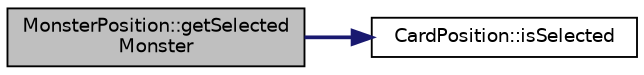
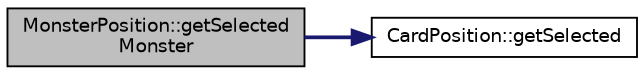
node "CardPosition::isSelected": label "CardPosition::isSelected" -> "CardPosition::getSelected"
